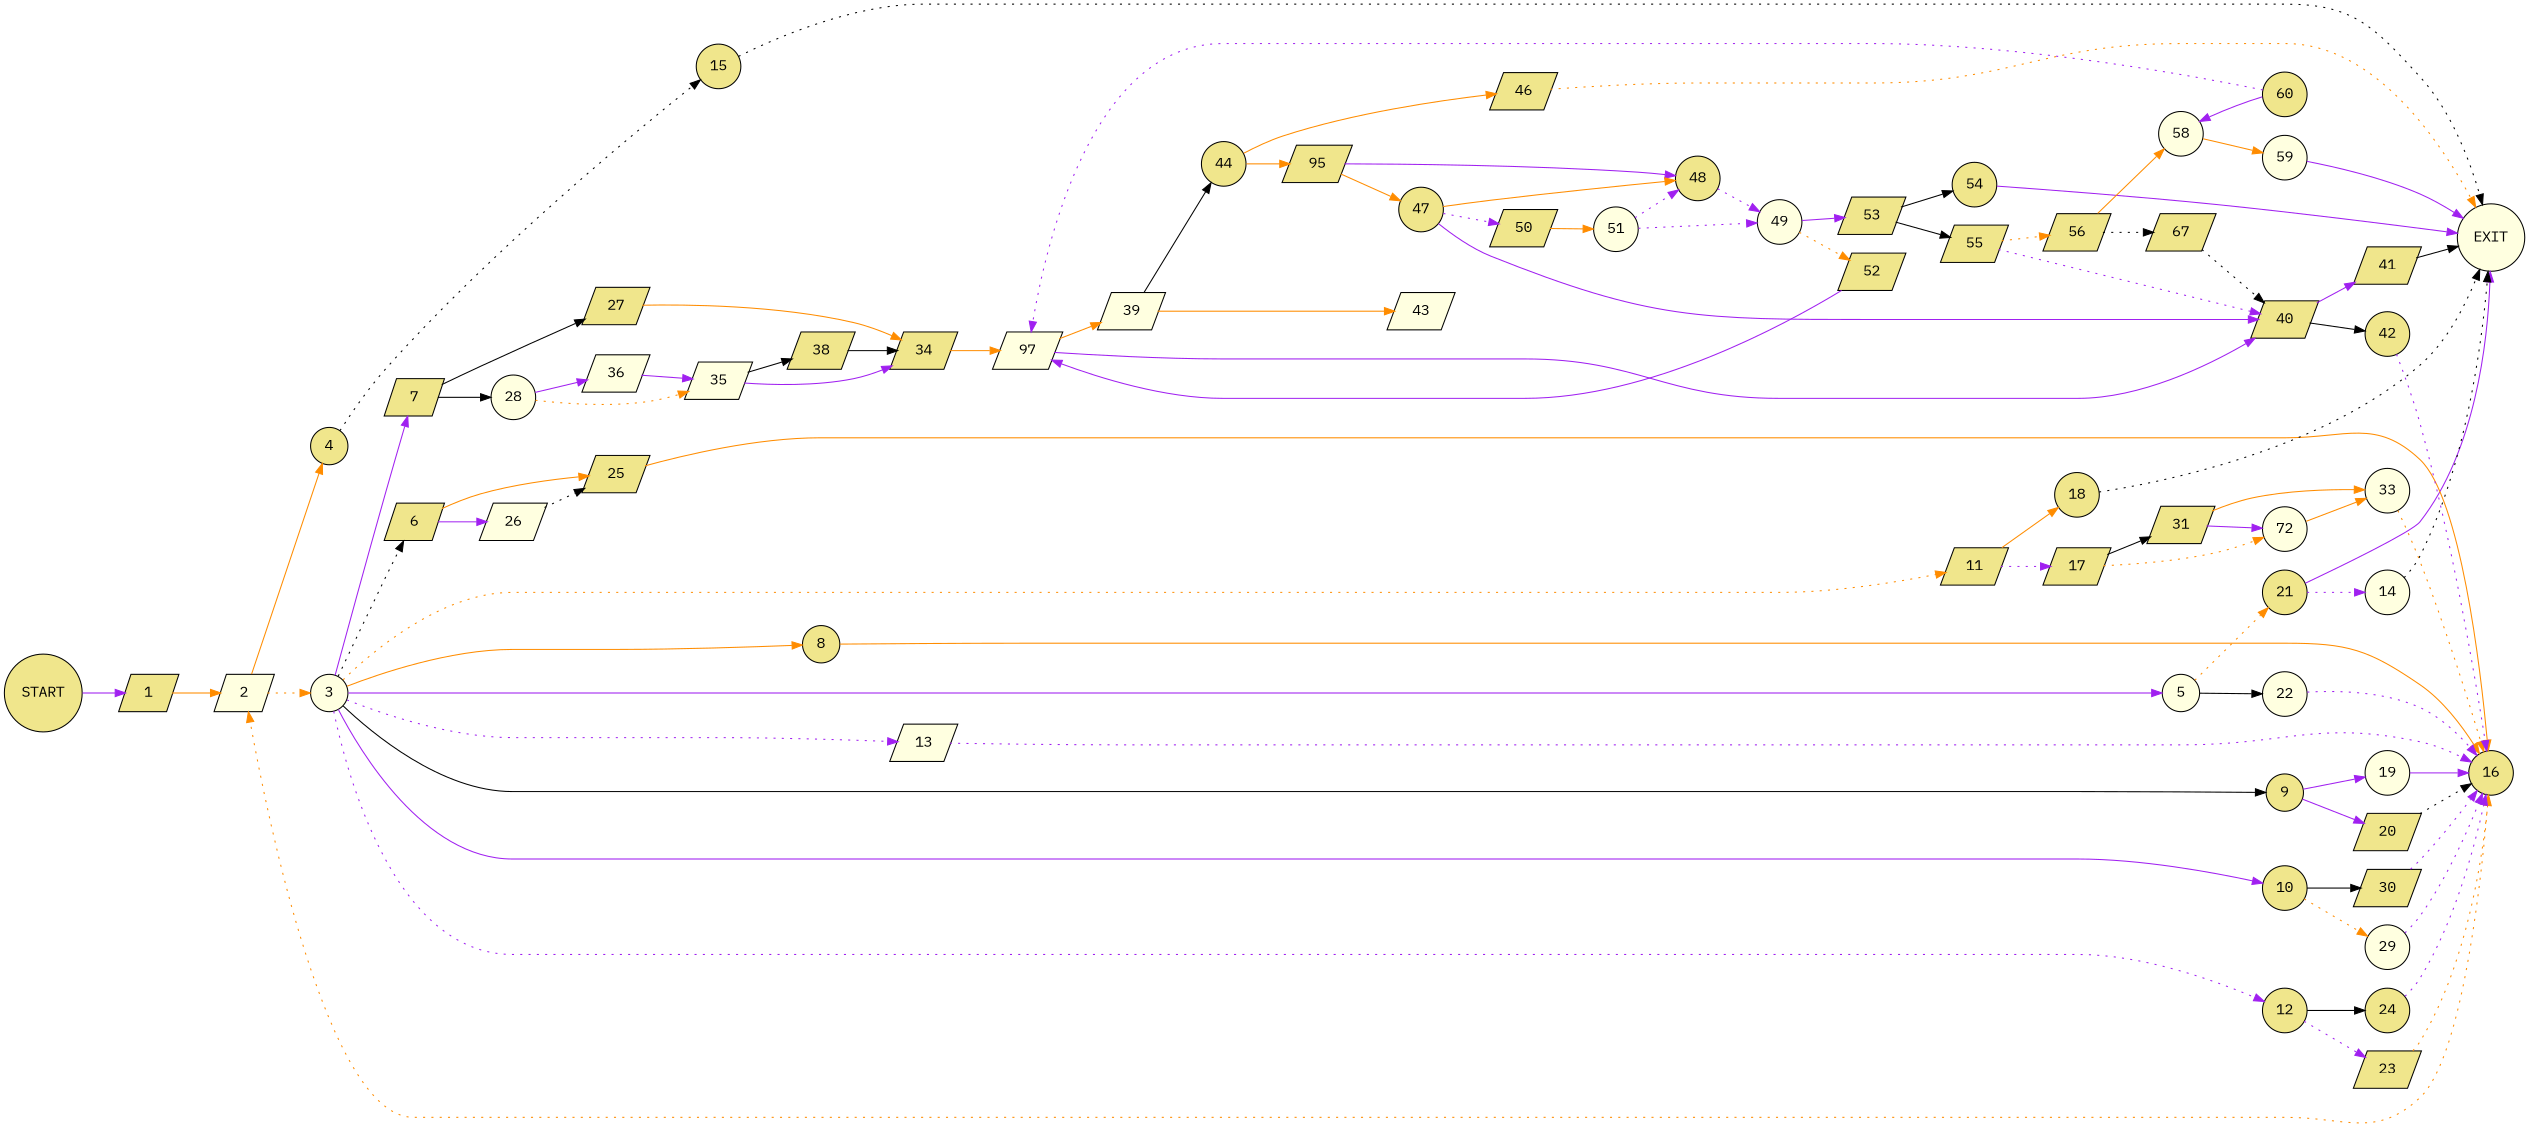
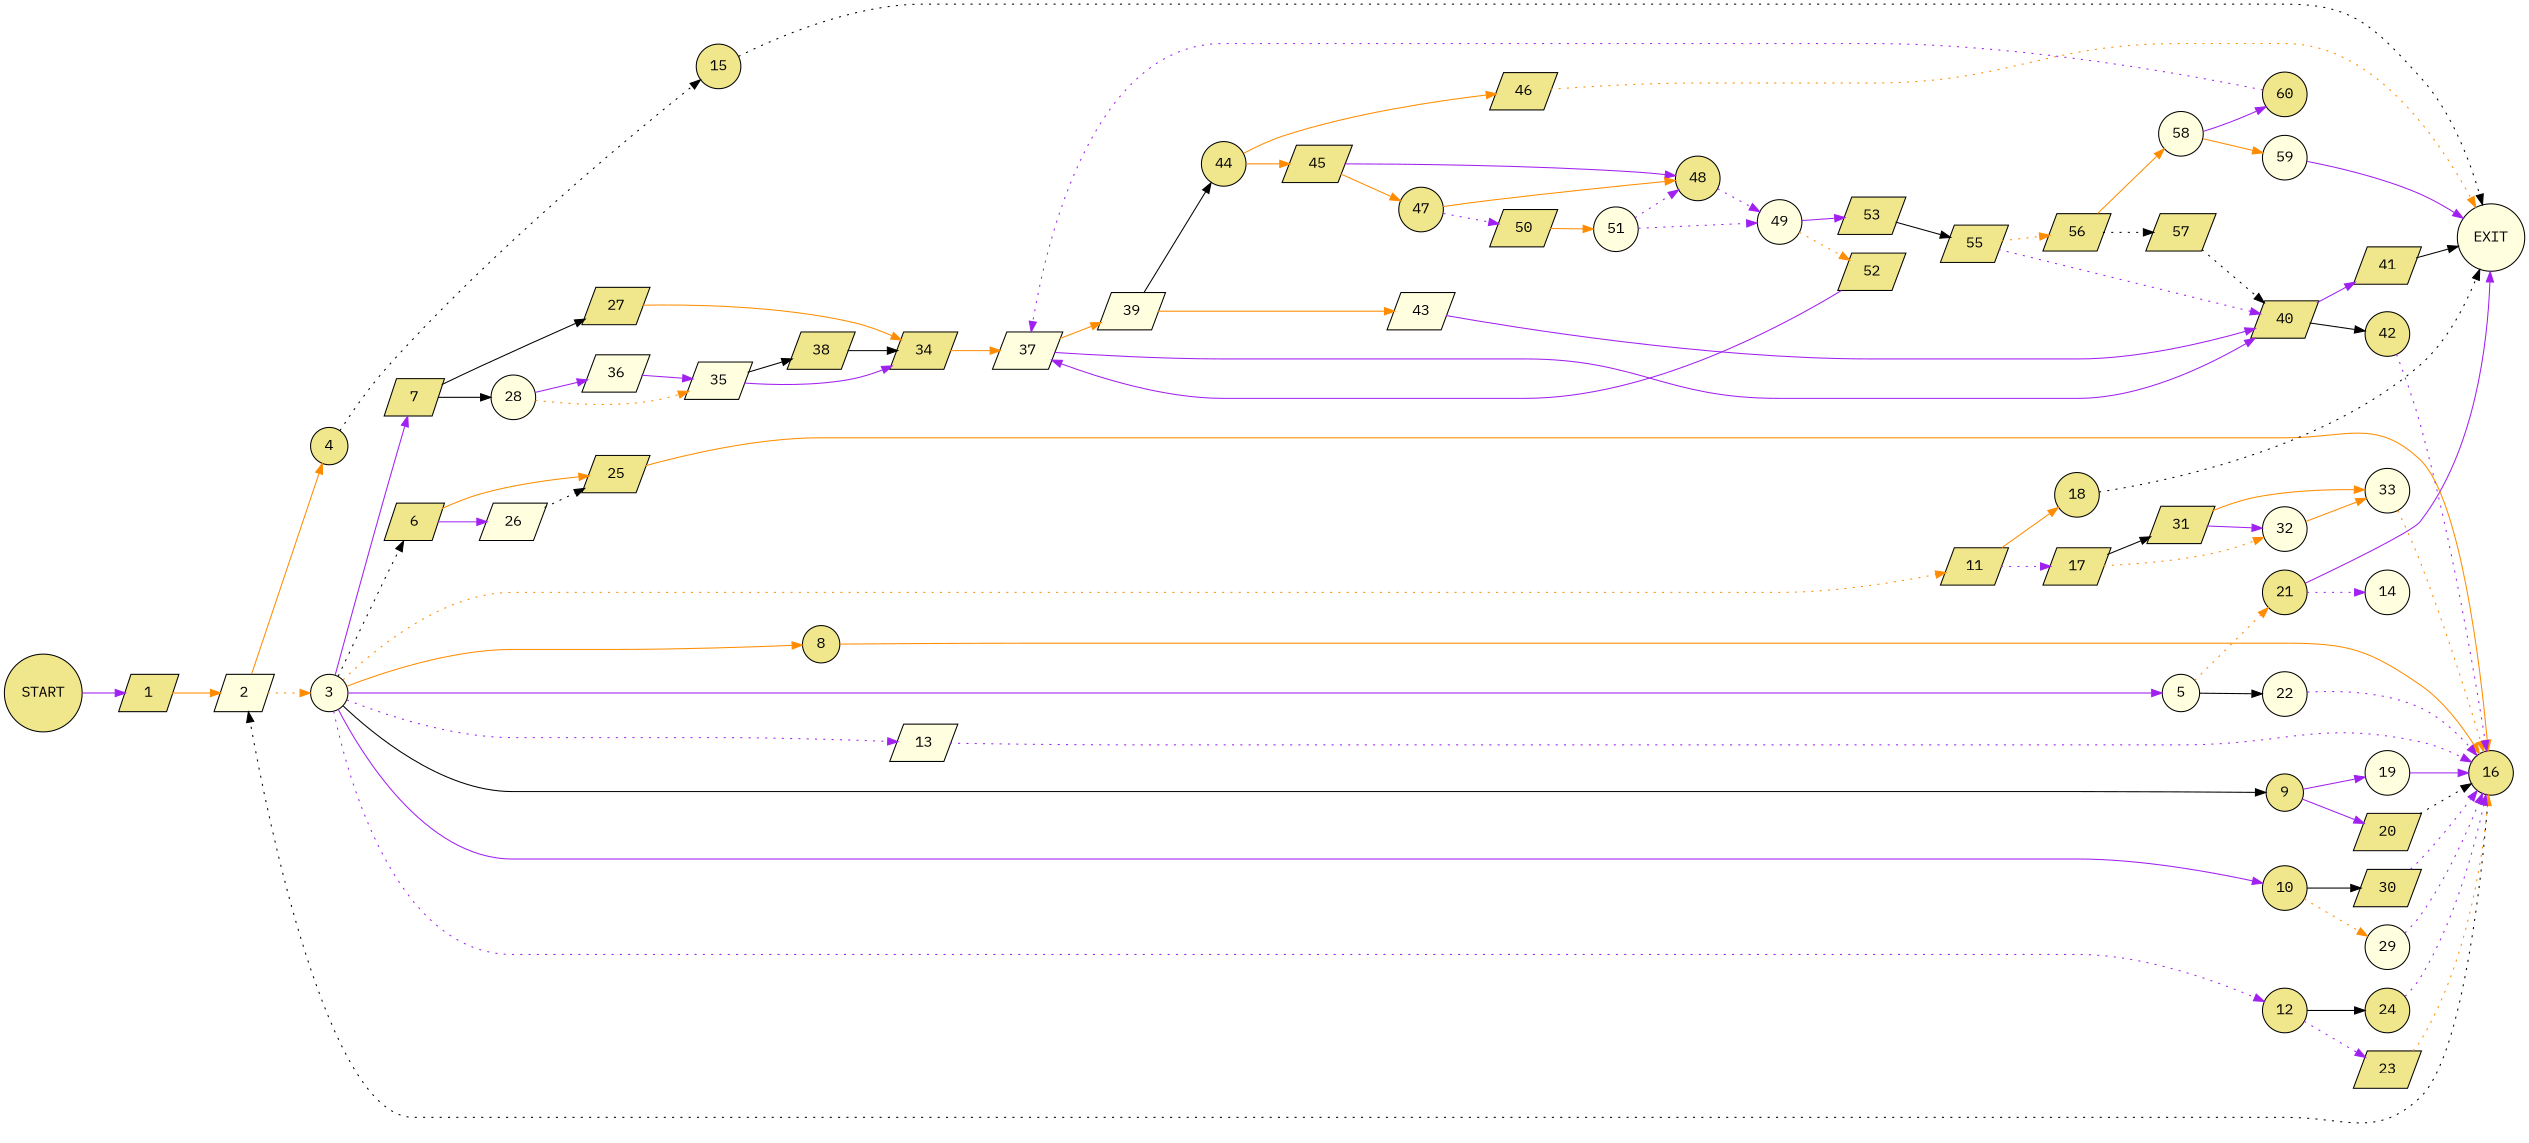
edge "60" -> "58": reversed
node "95": label "95" -> "45"
node "54": removed
node "67": label "67" -> "57"
edge "47" -> "40": now "43" -> "40"
node "97": label "97" -> "37"
edge "14" -> "EXIT": removed
node "72": label "72" -> "32"
edge "16" -> "2": color darkorange -> black
